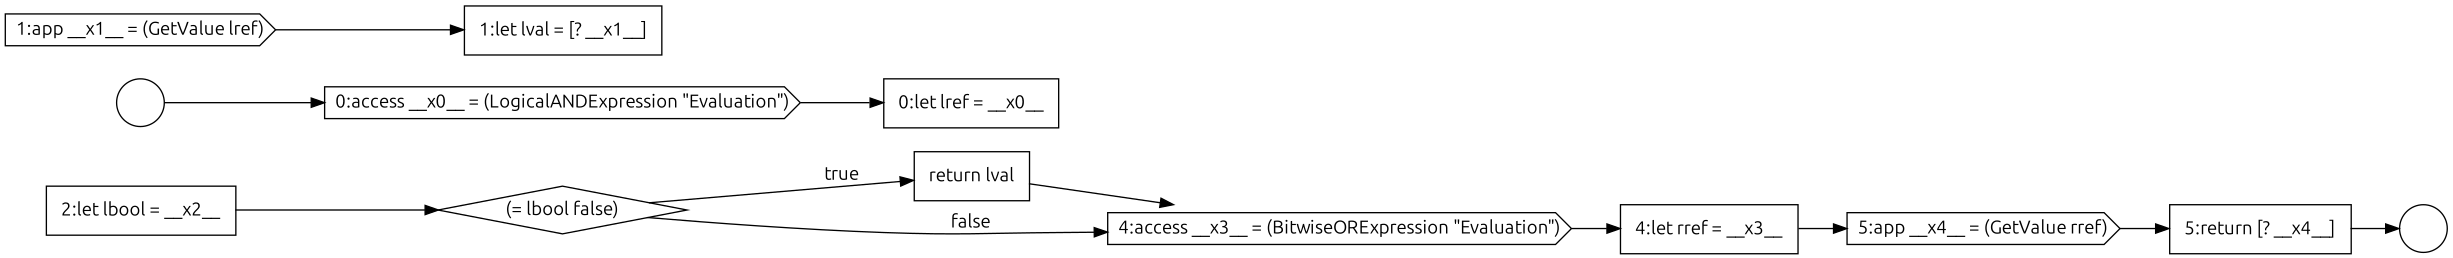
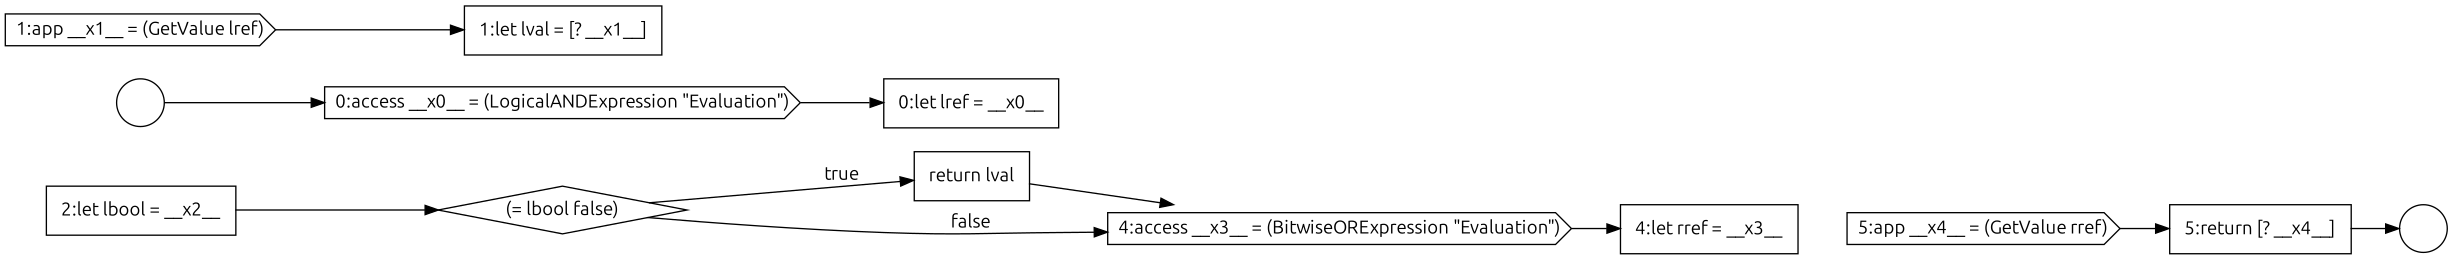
edge "4:let rref = __x3__" -> "5:app __x4__ = (GetValue rref)": removed
